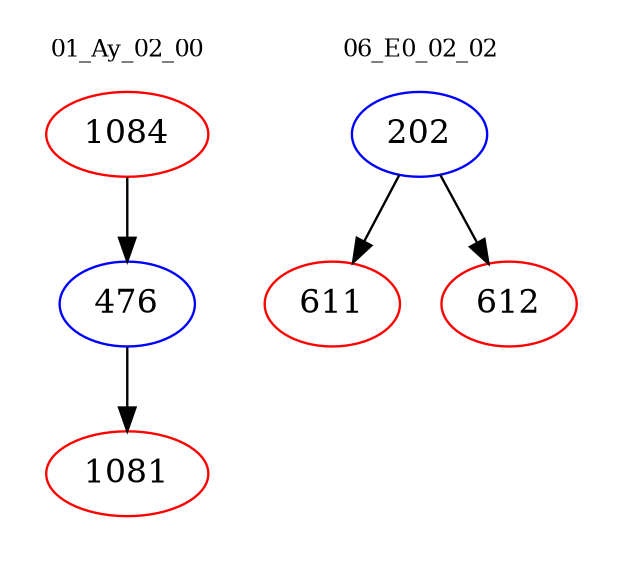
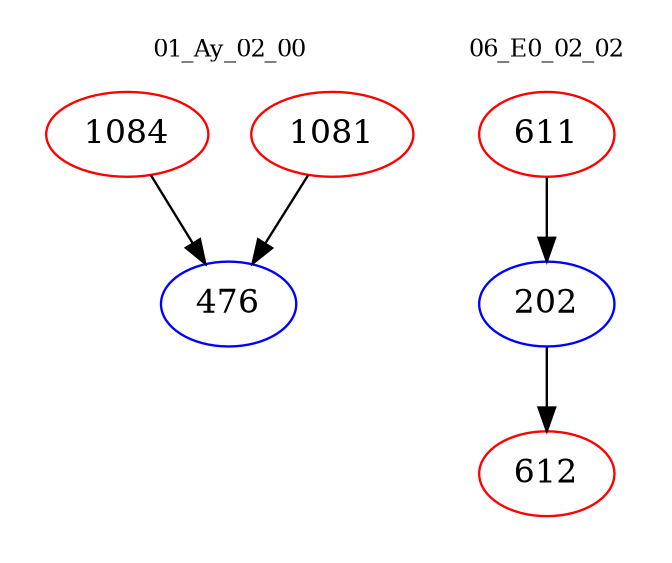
edge "202" -> "611": reversed
edge "476" -> "1081": reversed
